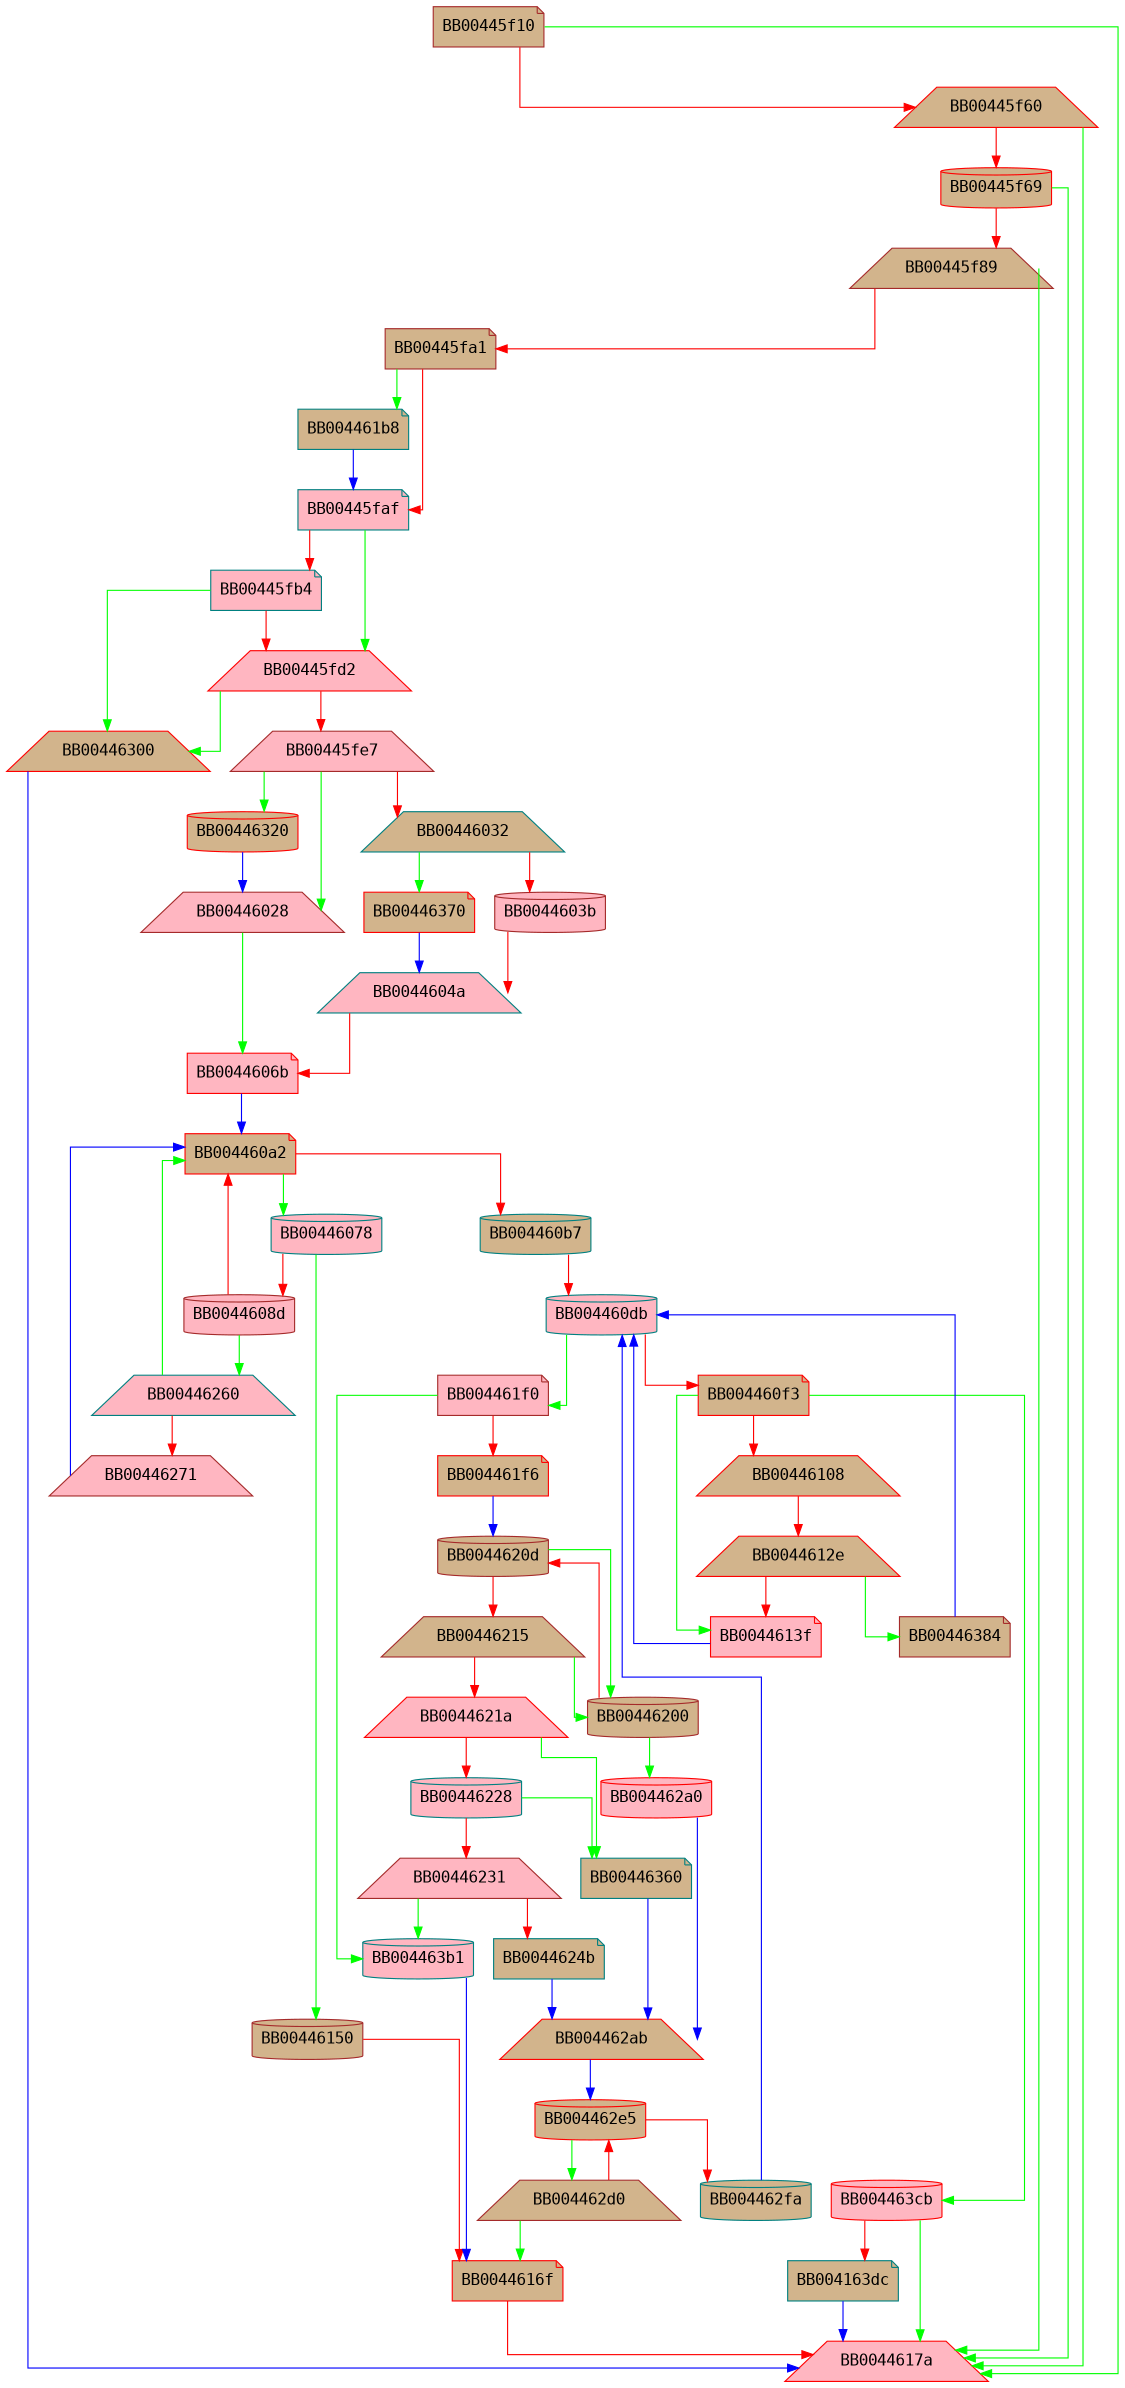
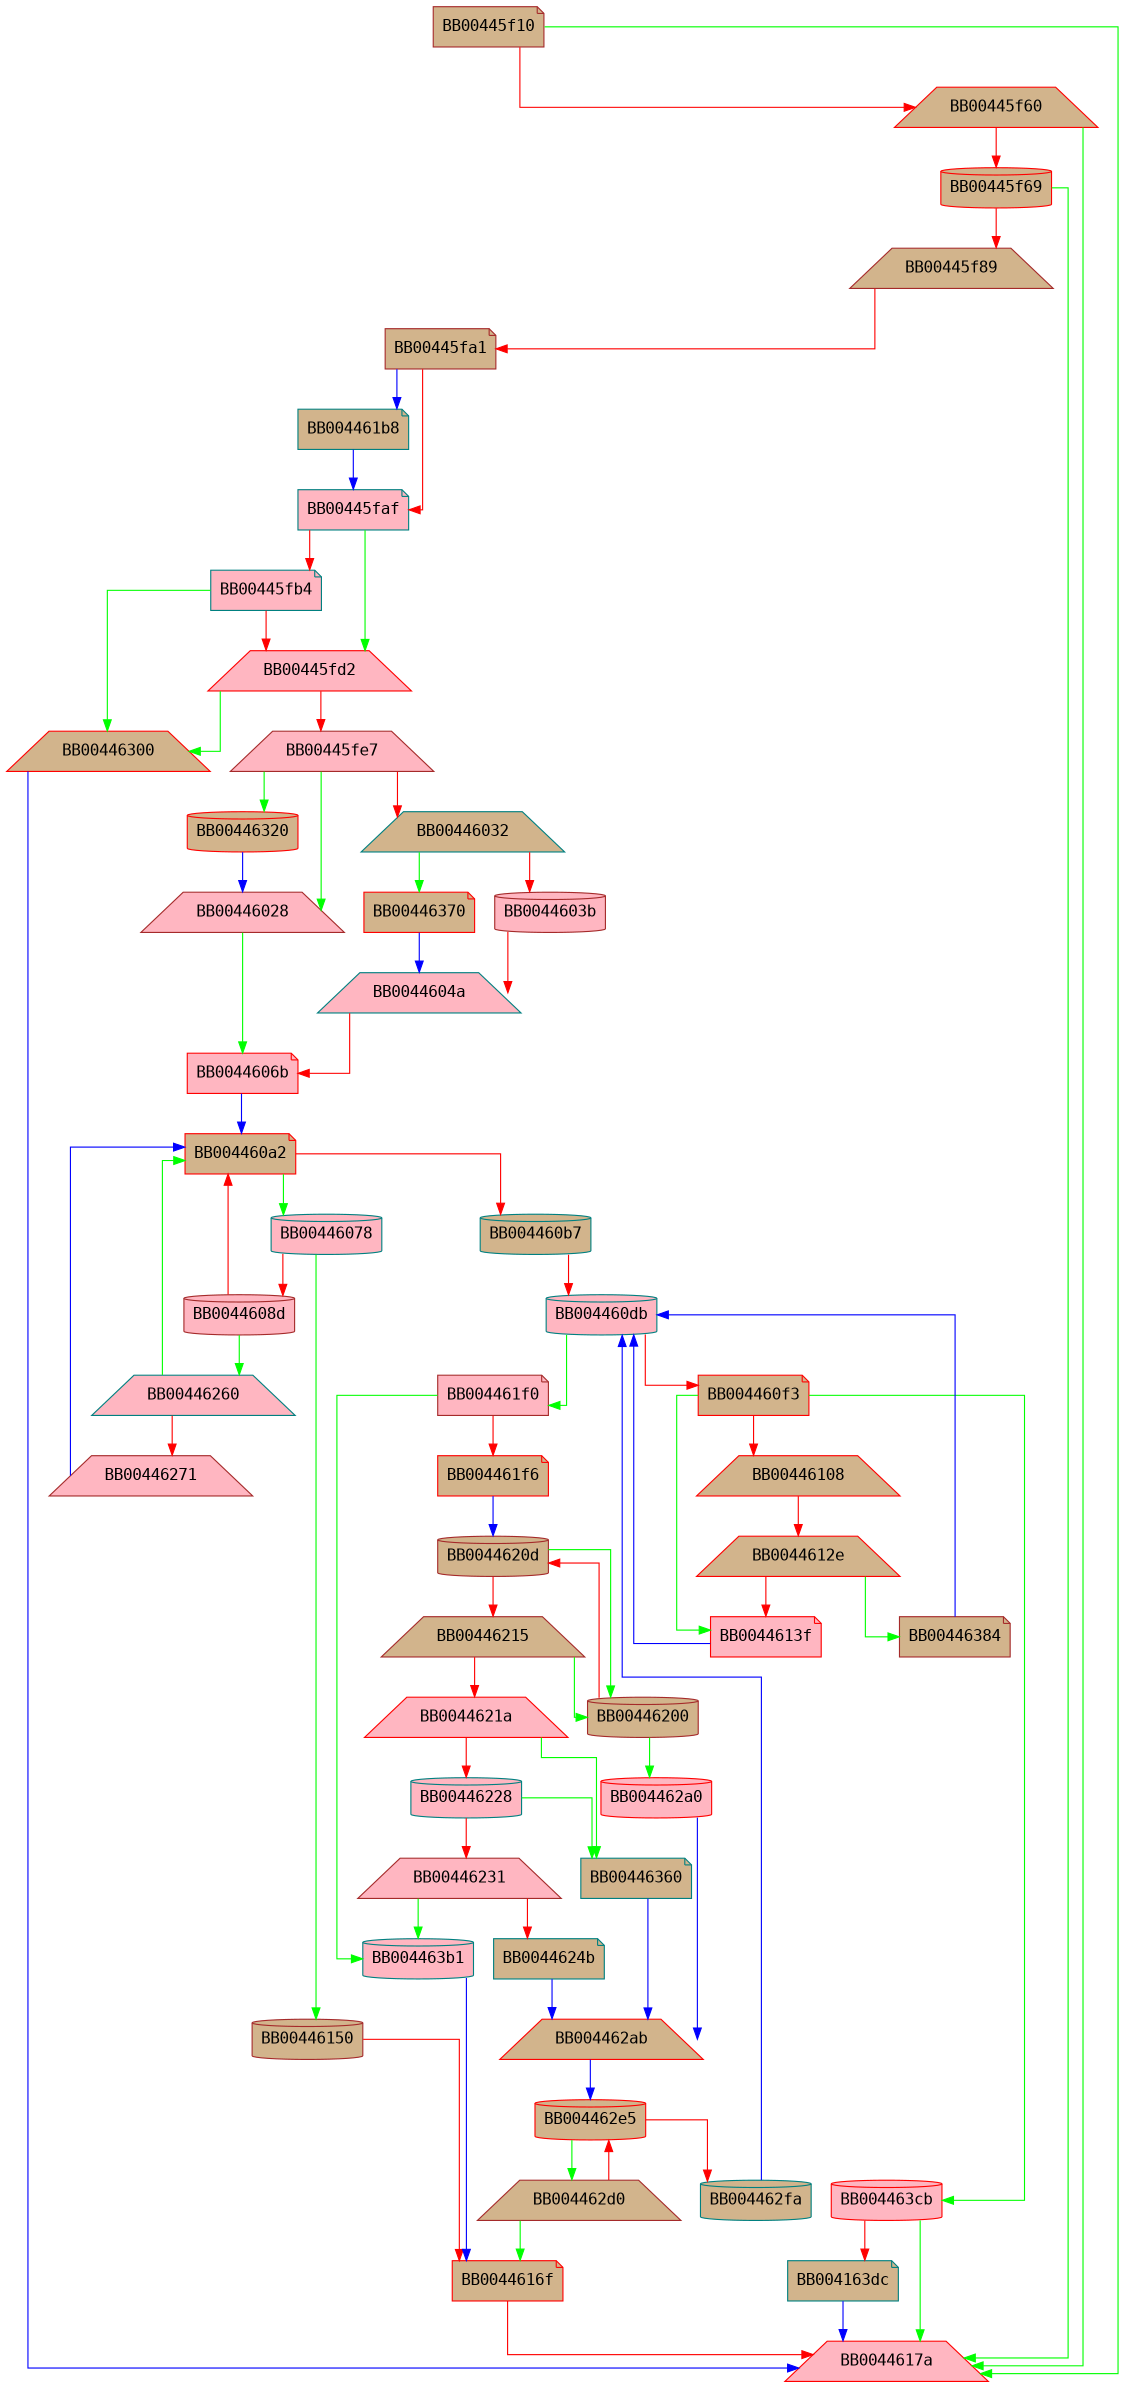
edge "BB00445fa1" -> "BB004461b8": color green -> blue
edge "BB00445f89" -> "BB0044617a": removed
